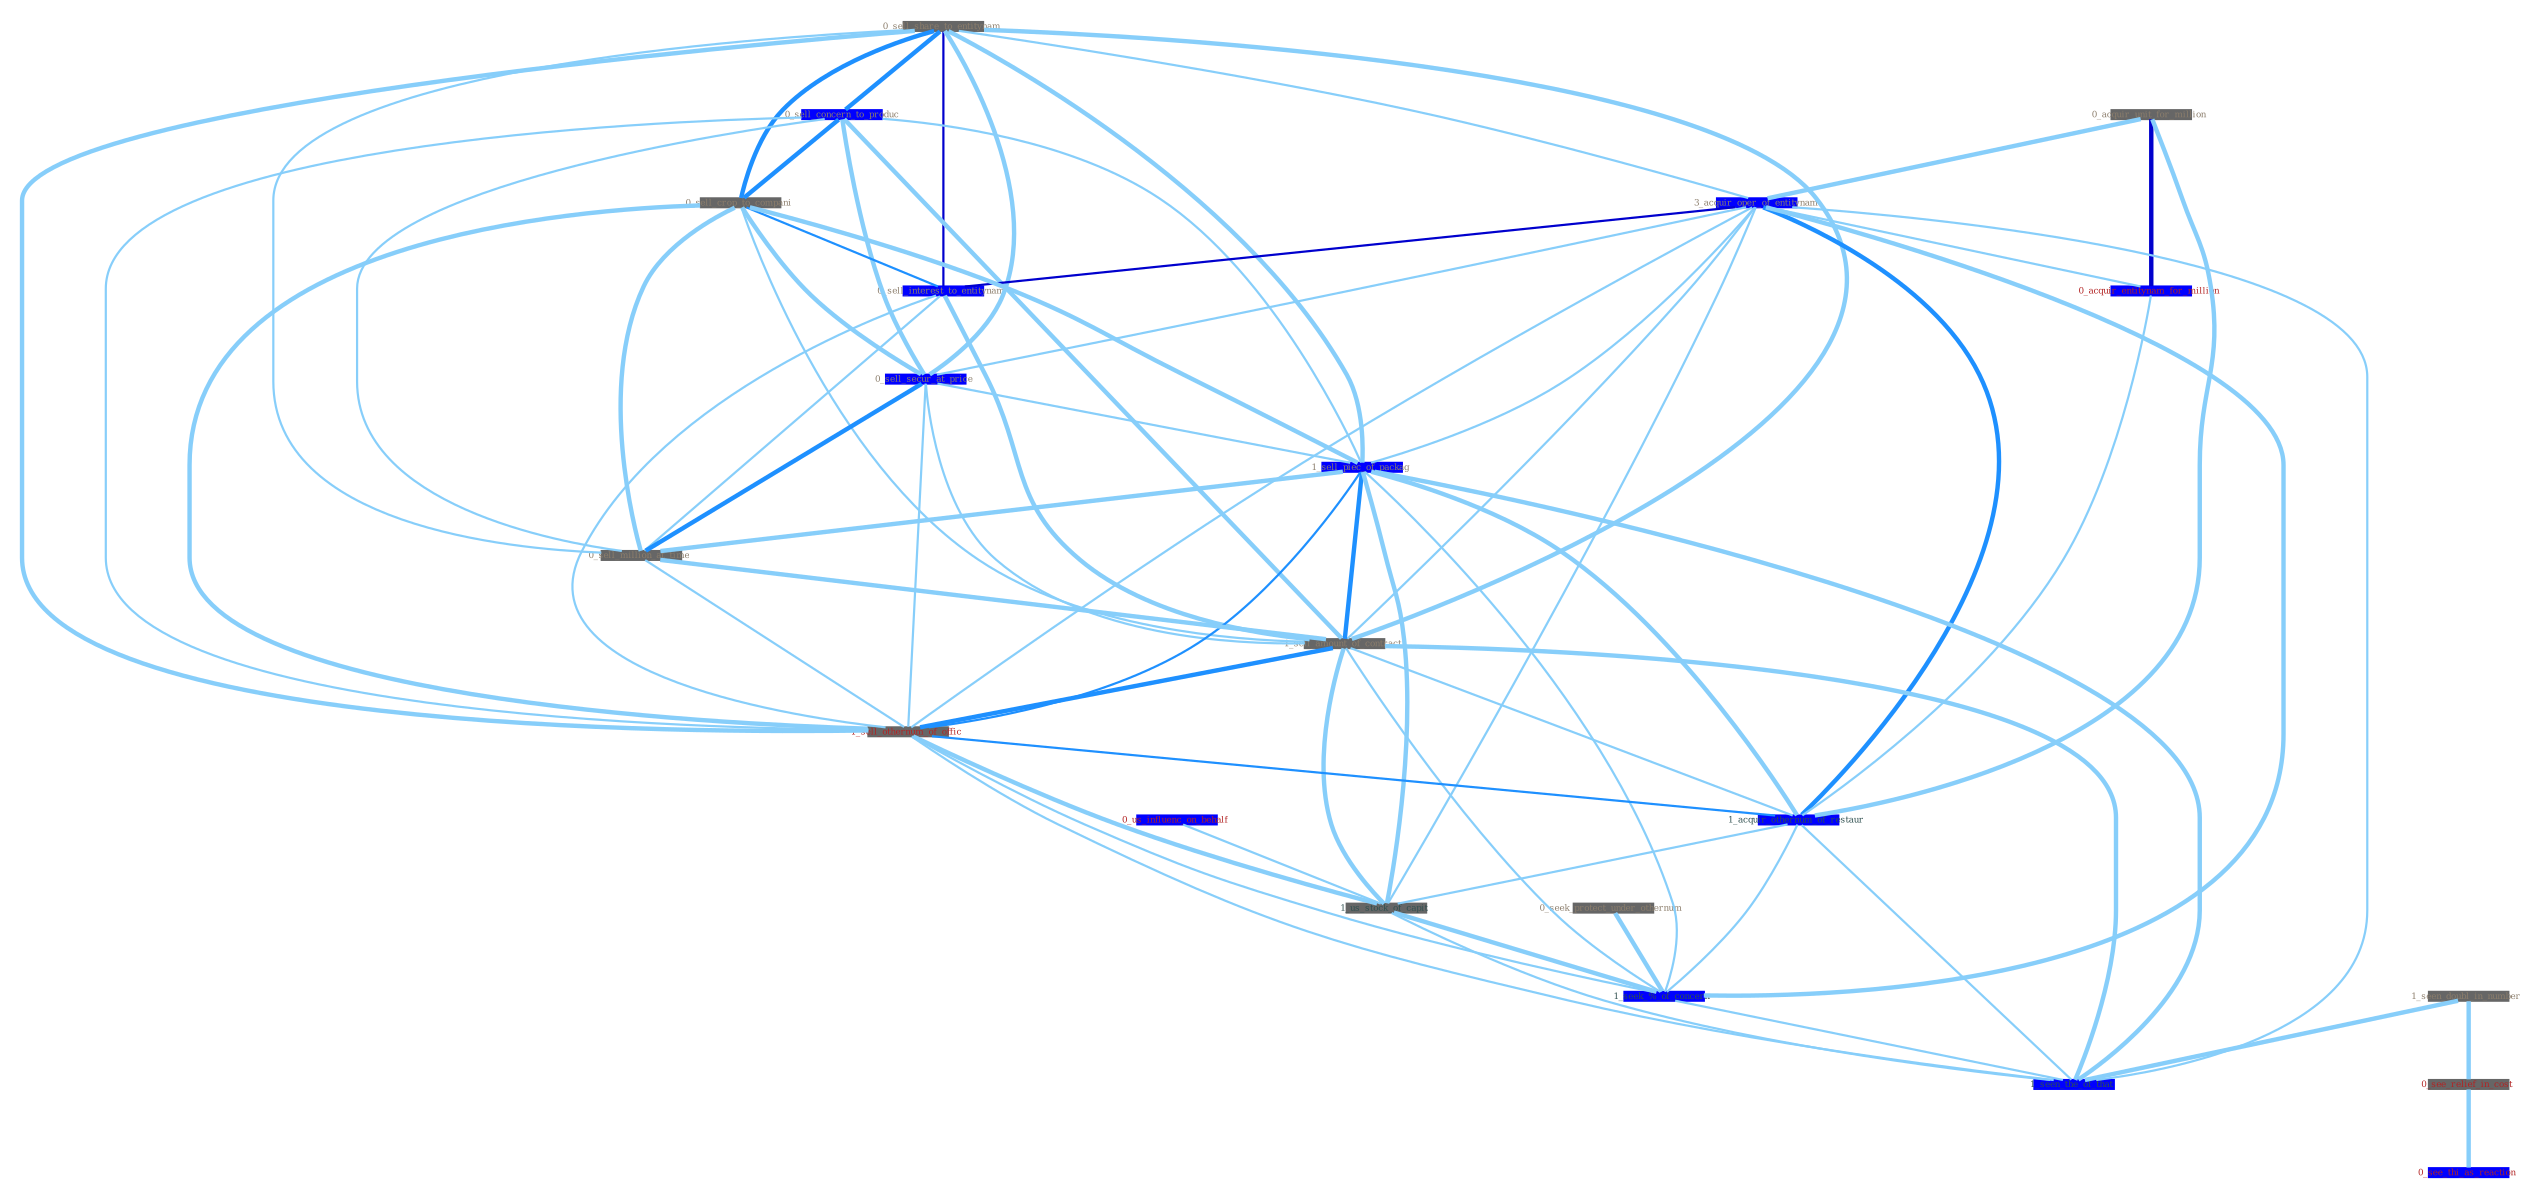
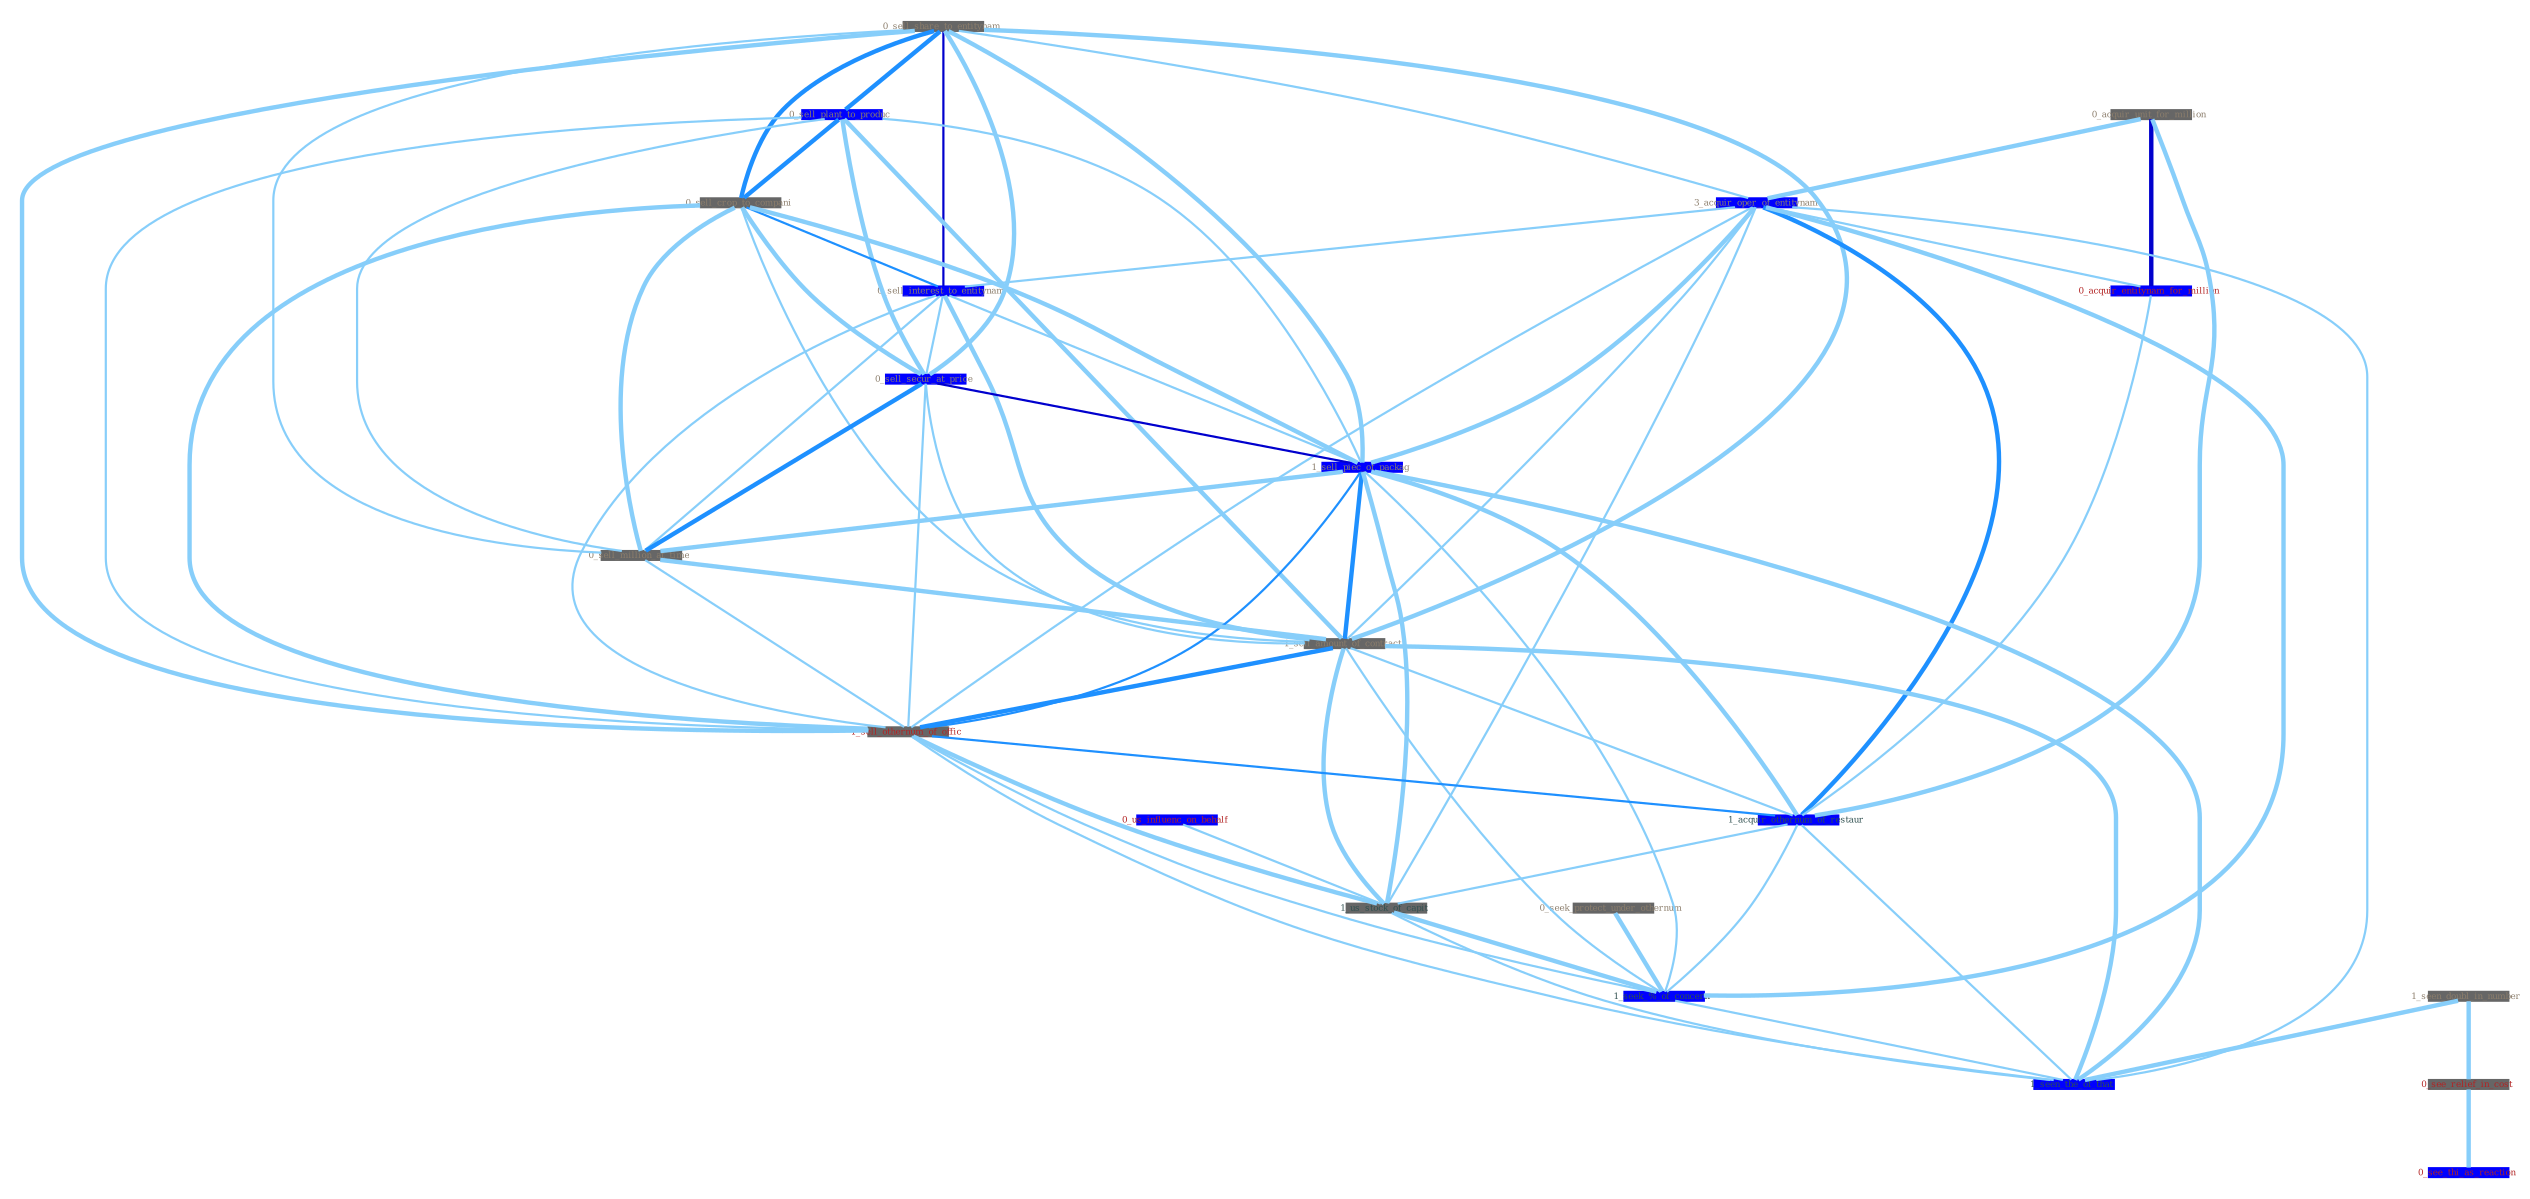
node "0_sell_concern_to_produc": label "0_sell_concern_to_produc" -> "0_sell_plant_to_produc"
edge "3_acquir_oper_of_entitynam" -- "0_sell_interest_to_entitynam": color #0000cd -> #87cefa
edge "3_acquir_oper_of_entitynam" -- "0_sell_secur_at_price": now "0_sell_interest_to_entitynam" -- "0_sell_secur_at_price"
edge "3_acquir_oper_of_entitynam" -- "1_sell_piec_of_packag": style solid -> bold
edge "0_sell_interest_to_entitynam" -- "1_sell_piec_of_packag": added
edge "0_sell_secur_at_price" -- "1_sell_piec_of_packag": color #87cefa -> #0000cd
